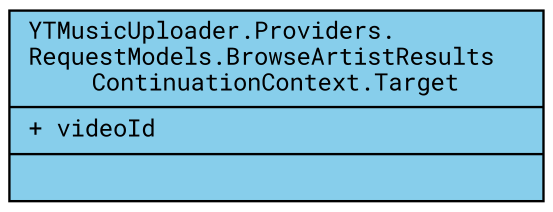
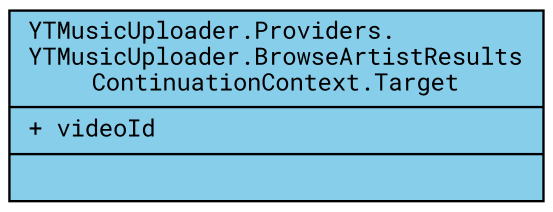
node "YTMusicUploader.Providers.": text "RequestModels.BrowseArtistResults" -> "YTMusicUploader.BrowseArtistResults"
